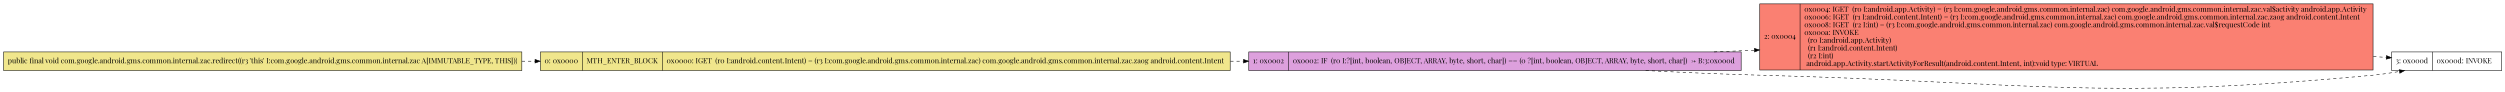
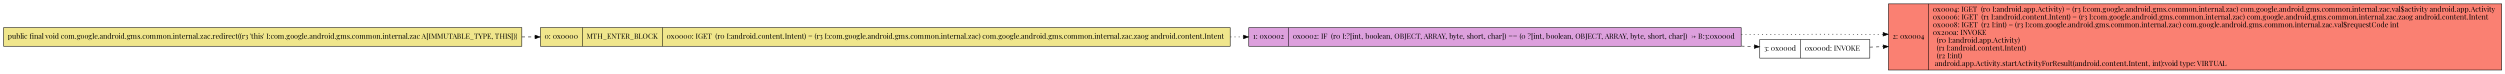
node "2: 0x0004": text "0x000a: INVOKE" -> "0x200a: INVOKE"
edge "1: 0x0002" -> "2: 0x0004": style dashed -> dotted
edge "2: 0x0004" -> "3: 0x000d": reversed
edge "0: 0x0000" -> "1: 0x0002": style dashed -> dotted
